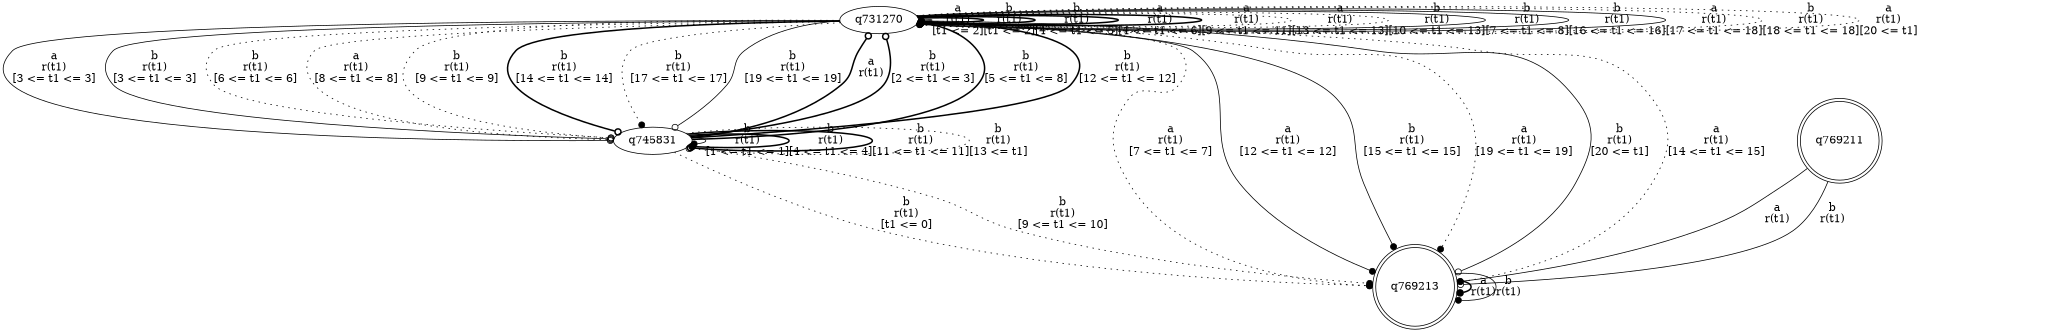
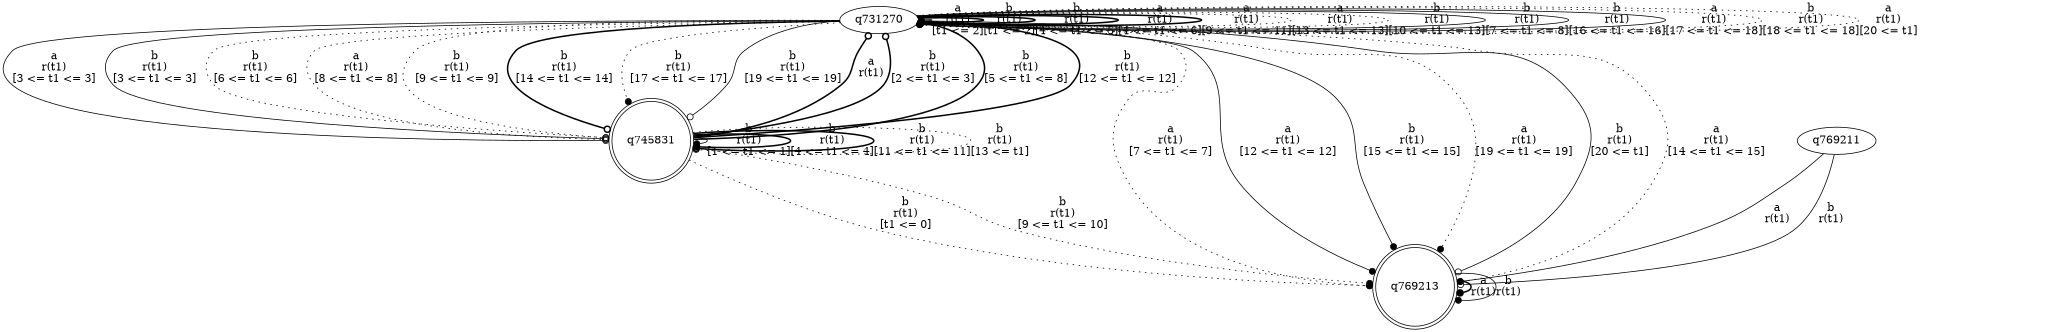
node "q745831": shape ellipse -> doublecircle
node "q769211": shape doublecircle -> ellipse
